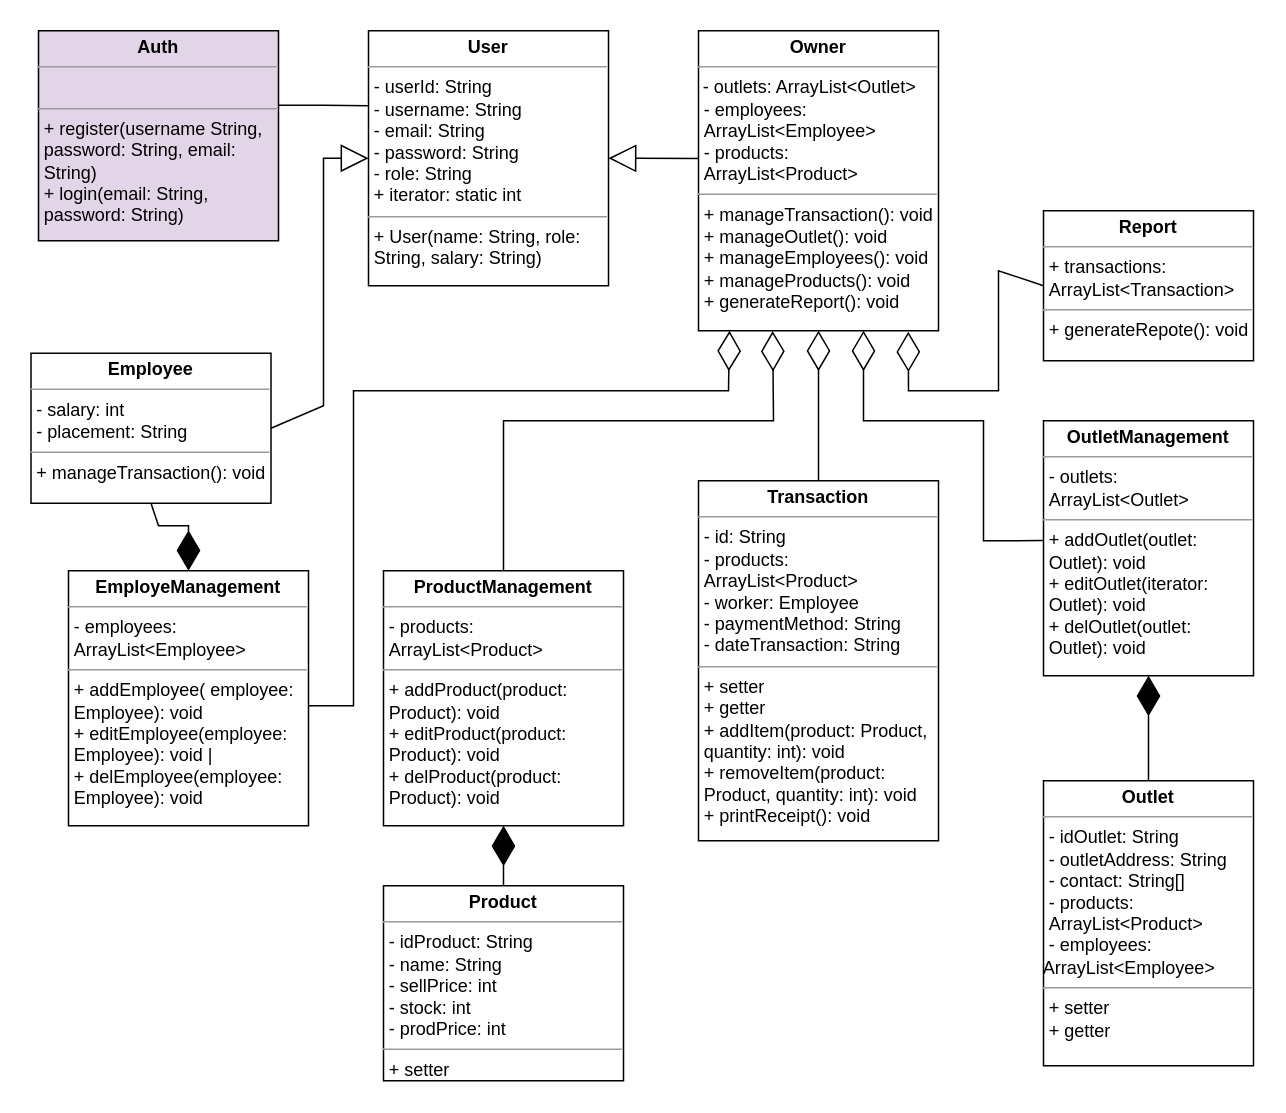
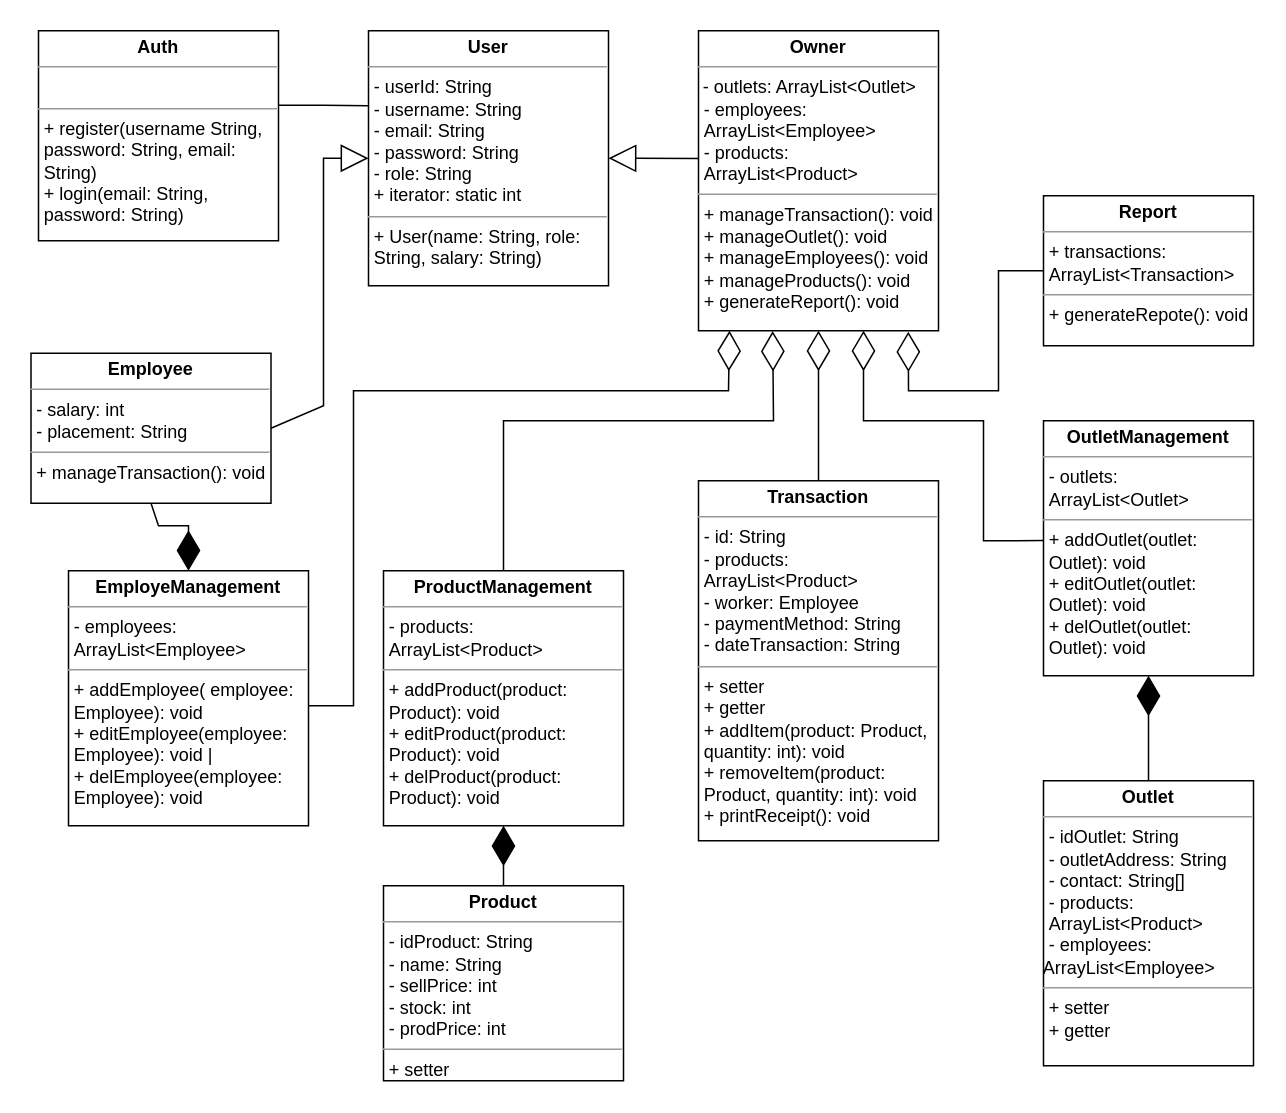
node "Auth + register(username String, password: String, email: String) + login(email: String, password: String)": fillcolor #e1d5e7 -> #ffffff
node "Report + transactions: ArrayList<Transaction> + generateRepote(): void": moved (1148, 286) -> (1148, 271)
node "OutletManagement - outlets: ArrayList<Outlet> + addOutlet(outlet: Outlet): void + editOutlet(iterator: Outlet): void + delOutlet(outlet: Outlet): void": label "OutletManagement - outlets: ArrayList<Outlet> + addOutlet(outlet: Outlet): void + editOutlet(iterator: Outlet): void + delOutlet(outlet: Outlet): void" -> "OutletManagement - outlets: ArrayList<Outlet> + addOutlet(outlet: Outlet): void + editOutlet(outlet: Outlet): void + delOutlet(outlet: Outlet): void"
